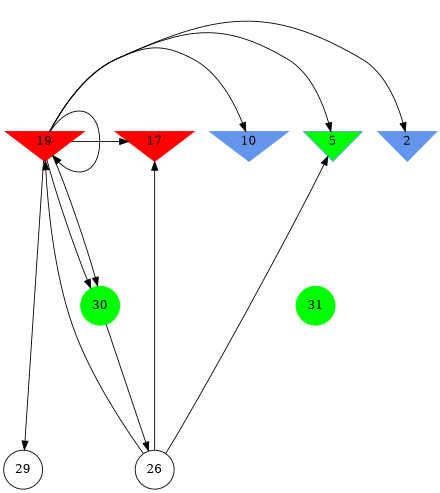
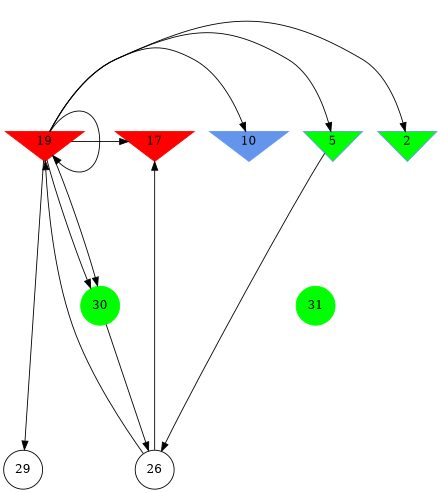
node "2": fillcolor cornflowerblue -> green
edge "26" -> "5": reversed
